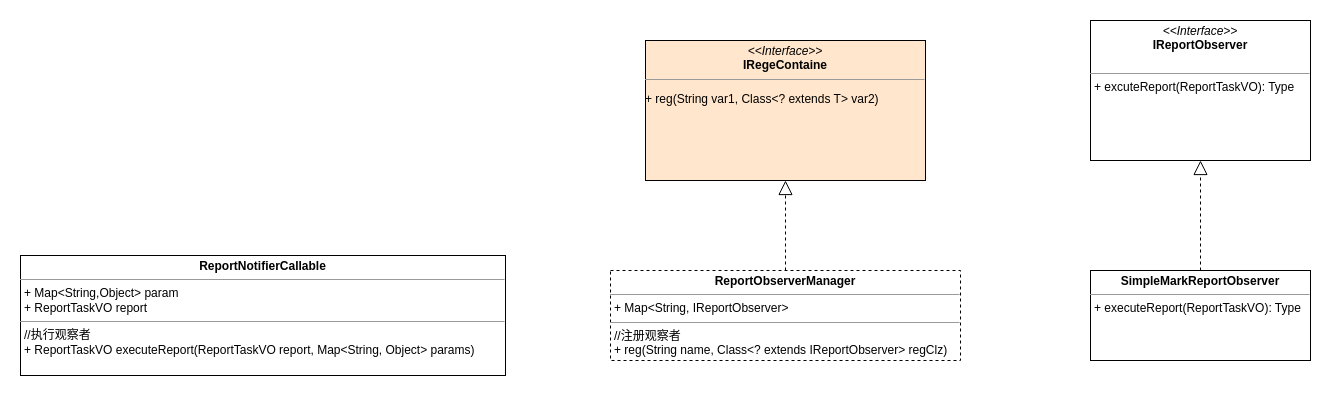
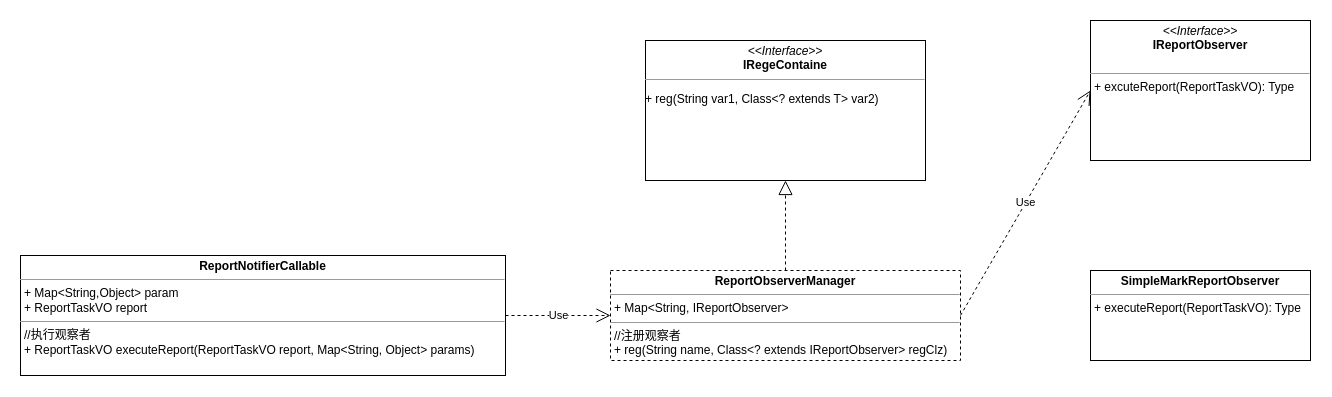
node "<<Interface>> IRegeContaine + reg(String var1, Class<? extends T> var2)": fillcolor #ffe6cc -> #ffffff
edge "ReportObserverManager + Map<String, IReportObserver> //注册观察者 + reg(String name, Class<? extends IReportObserver> regClz)" -> "<<Interface>> IReportObserver + excuteReport(ReportTaskVO): Type": added, label "Use"
edge "SimpleMarkReportObserver + executeReport(ReportTaskVO): Type" -> "<<Interface>> IReportObserver + excuteReport(ReportTaskVO): Type": removed
edge "ReportNotifierCallable + Map<String,Object> param + ReportTaskVO report //执行观察者 + ReportTaskVO executeReport(ReportTaskVO report, Map<String, Object> params)" -> "ReportObserverManager + Map<String, IReportObserver> //注册观察者 + reg(String name, Class<? extends IReportObserver> regClz)": added, label "Use"
